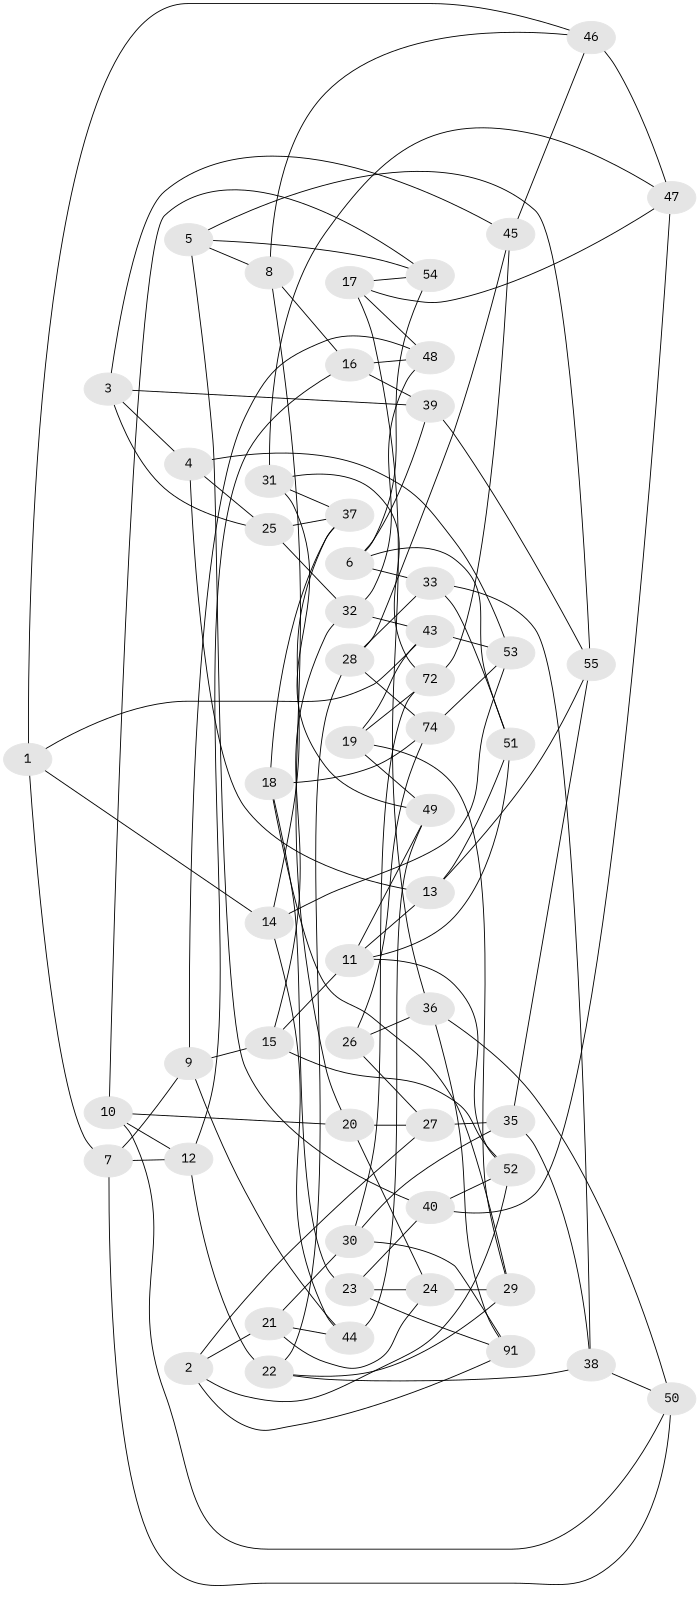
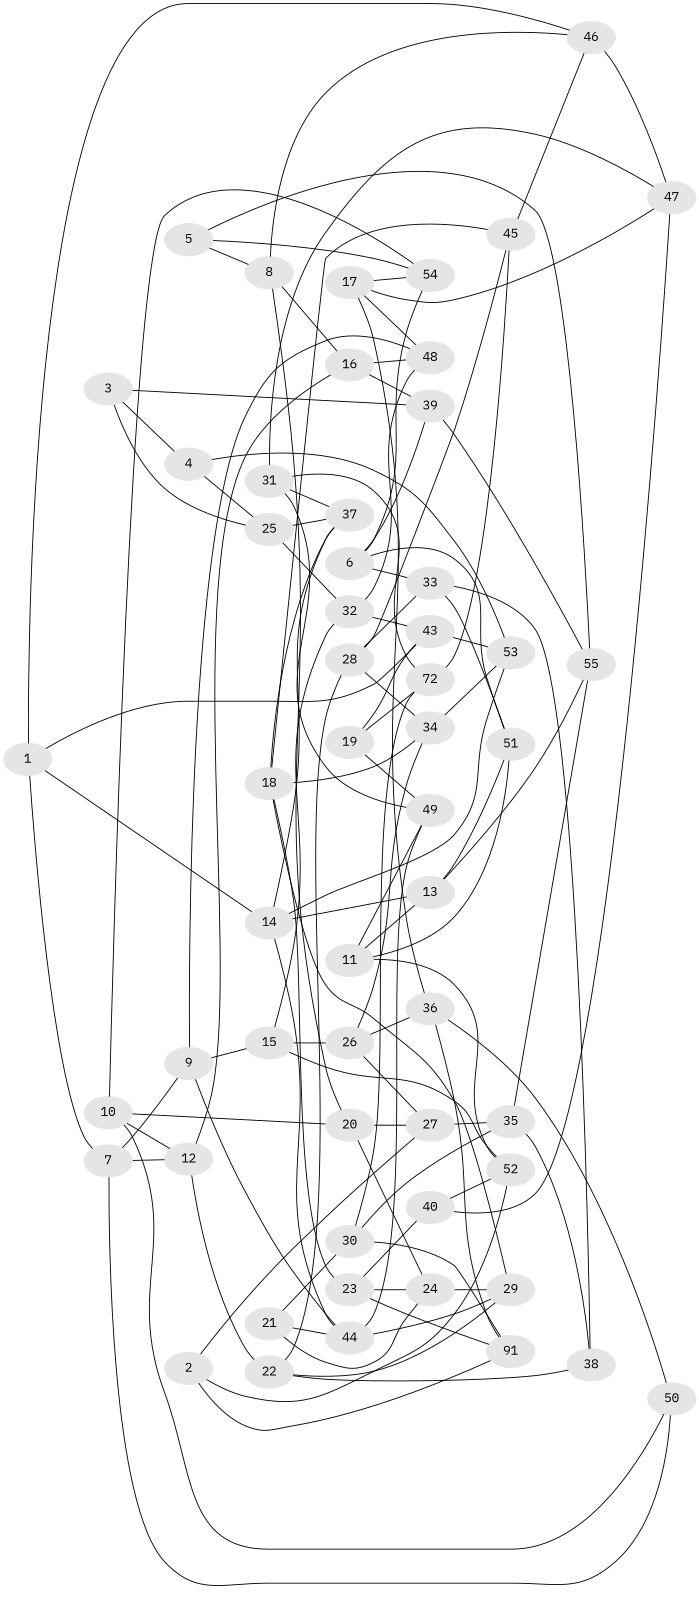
edge "45" -- "3": now "45" -- "18"
node "74": label "74" -> "34"
edge "4" -- "13": now "14" -- "13"
edge "5" -- "40": removed
edge "19" -- "29": now "44" -- "29"
edge "11" -- "15": now "26" -- "15"
edge "21" -- "2": removed
edge "38" -- "50": removed
